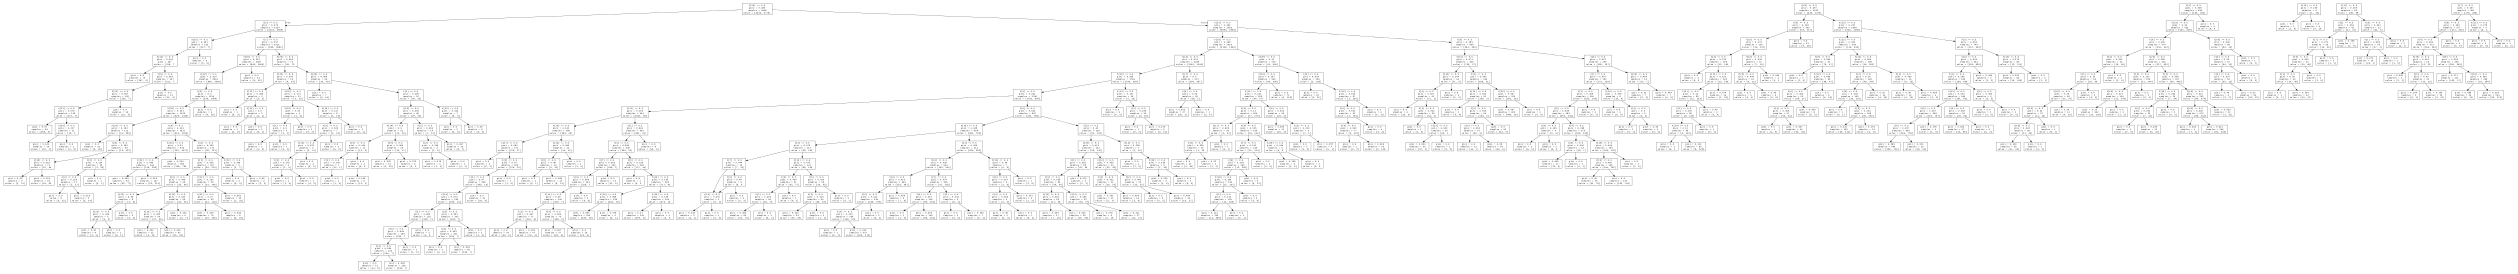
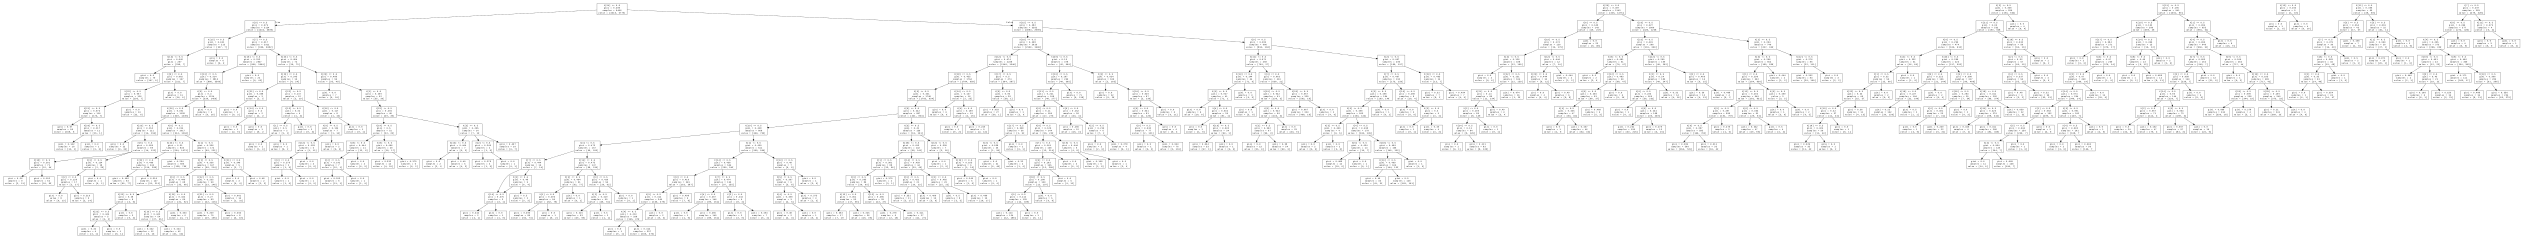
node "X[6] <= 0.5 gini = 0.469 samples = 3 value = [3, 5]": label "X[6] <= 0.5 gini = 0.469 samples = 3 value = [3, 5]" -> "X[6] <= 0.5 gini = 0.469 value = 3 value = [3, 5]"
edge "X[1] <= 0.5 gini = 0.499 samples = 52 value = [35, 39]" -> "X[13] <= 0.5 gini = 0.444 samples = 7 value = [6, 3]": now "X[3] <= 0.5 gini = 0.455 samples = 14 value = [7, 13]" -> "X[13] <= 0.5 gini = 0.444 samples = 7 value = [6, 3]"
edge "X[9] <= 0.5 gini = 0.451 samples = 1748 value = [1782, 934]" -> "X[11] <= 0.5 gini = 0.105 samples = 941 value = [1361, 80]": removed
edge "gini = 0.0 samples = 4 value = [0, 5]" -> "gini = 0.153 samples = 6 value = [11, 1]": now "X[2] <= 0.5 gini = 0.142 samples = 7 value = [12, 1]" -> "gini = 0.153 samples = 6 value = [11, 1]"
